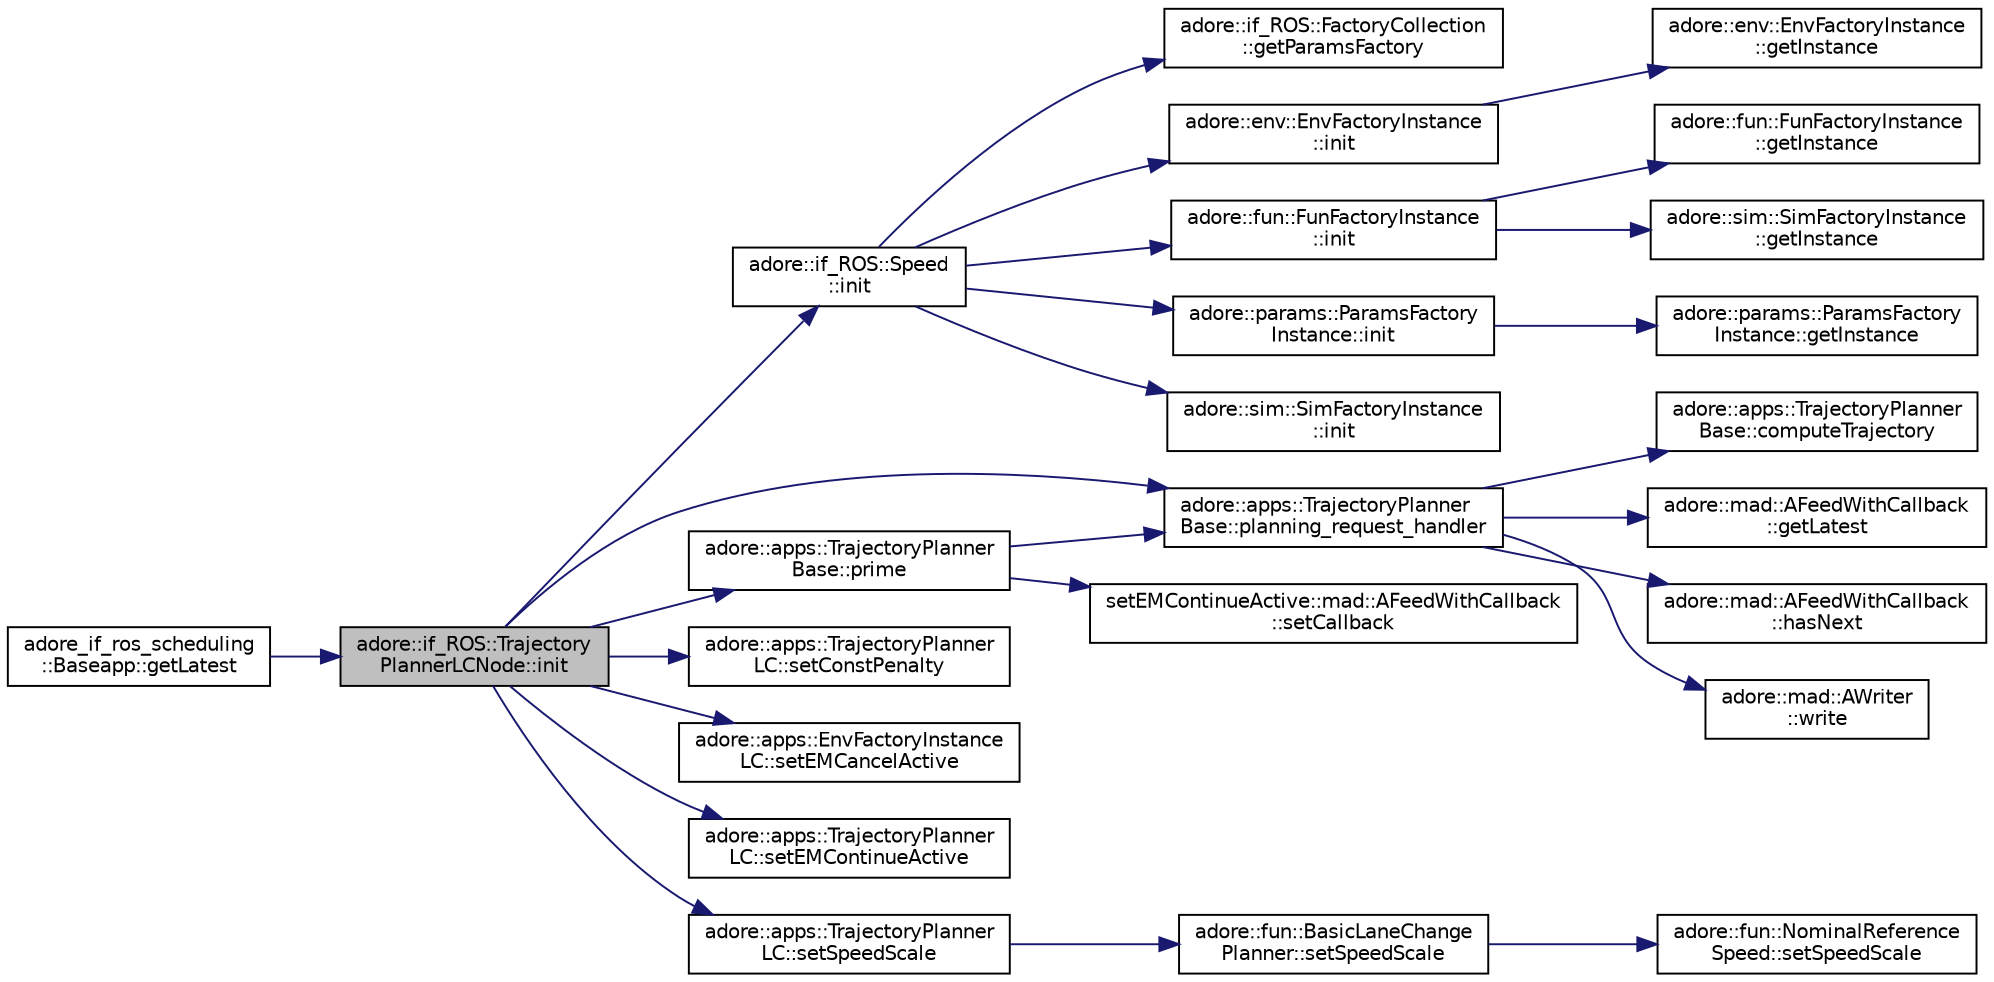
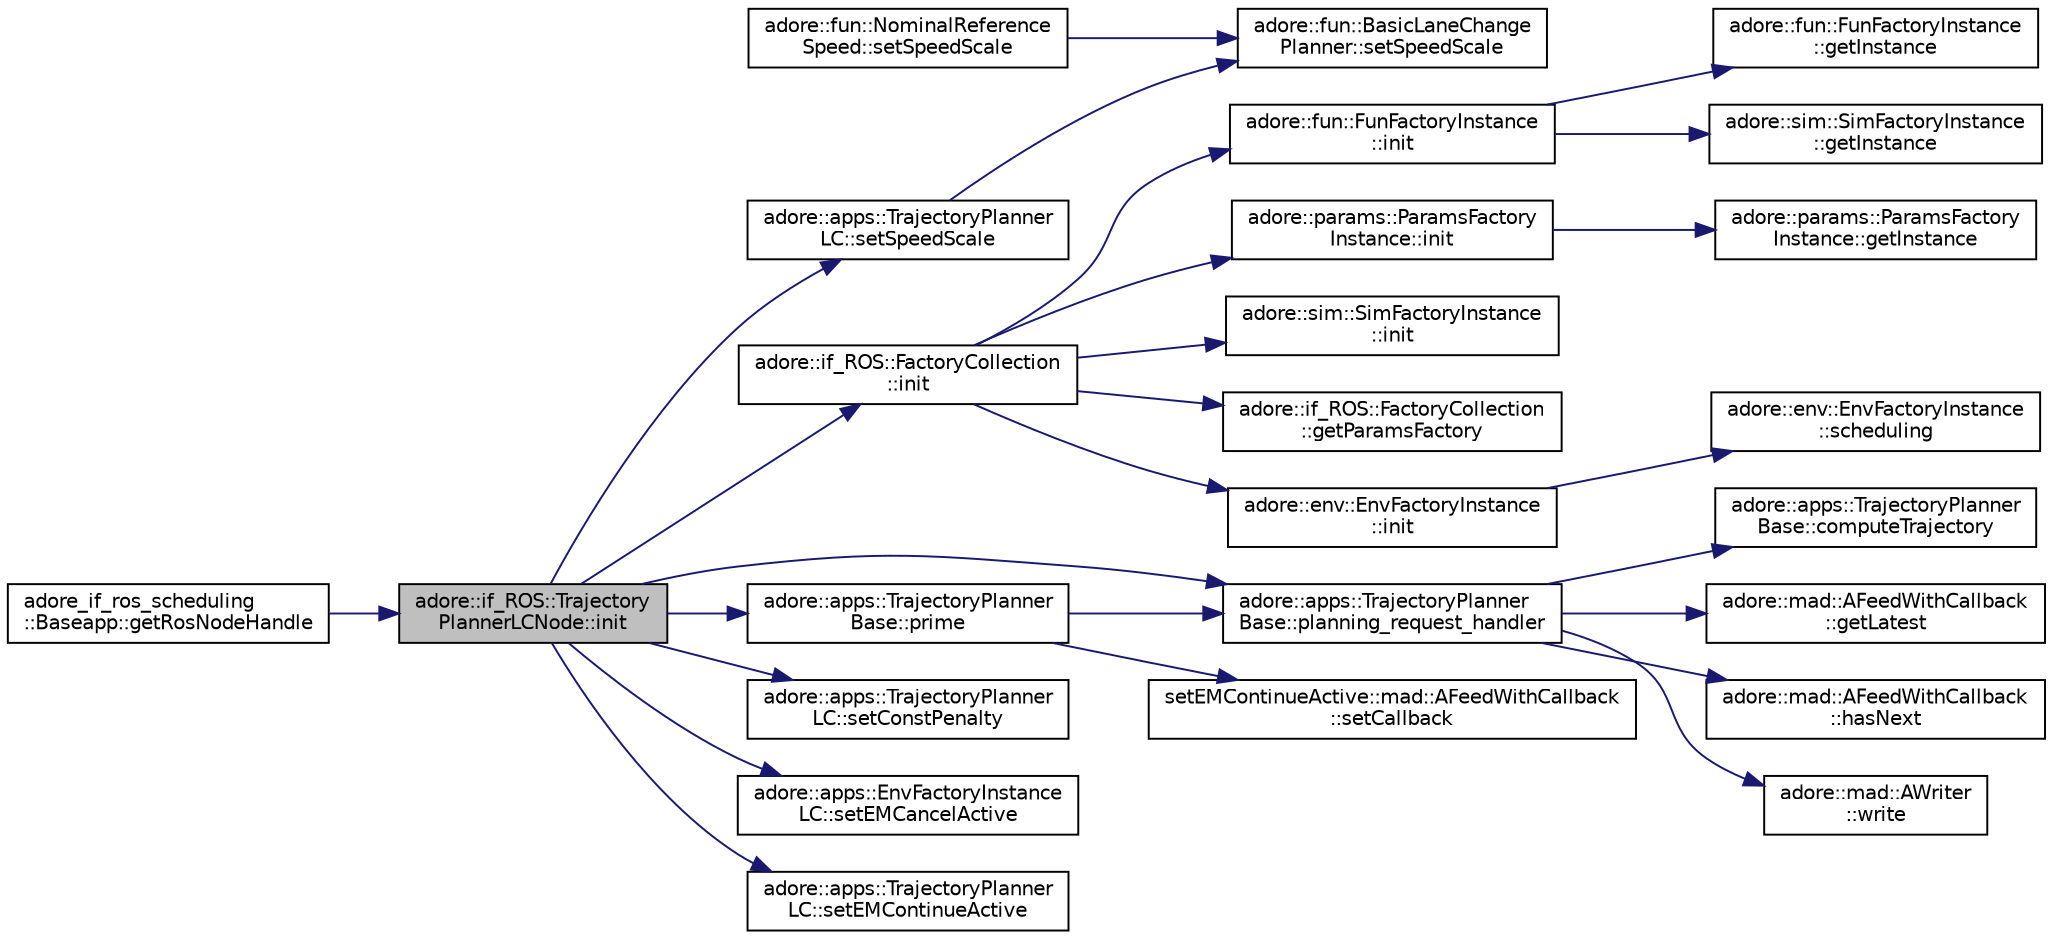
node "adore::env::EnvFactoryInstance ::getInstance": label "adore::env::EnvFactoryInstance ::getInstance" -> "adore::env::EnvFactoryInstance ::scheduling"
node "adore::if_ROS::Speed ::init": label "adore::if_ROS::Speed ::init" -> "adore::if_ROS::FactoryCollection ::init"
node "adore_if_ros_scheduling ::Baseapp::getLatest": label "adore_if_ros_scheduling ::Baseapp::getLatest" -> "adore_if_ros_scheduling ::Baseapp::getRosNodeHandle"
edge "adore::fun::BasicLaneChange Planner::setSpeedScale" -> "adore::fun::NominalReference Speed::setSpeedScale": reversed
